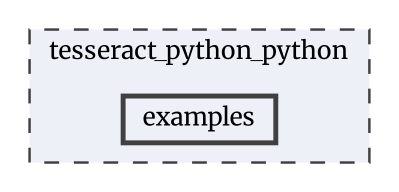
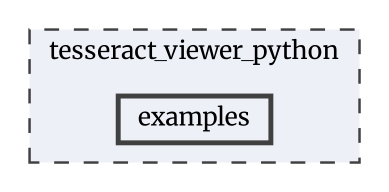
cluster "tesseract_python_python": label "tesseract_python_python" -> "tesseract_viewer_python"
